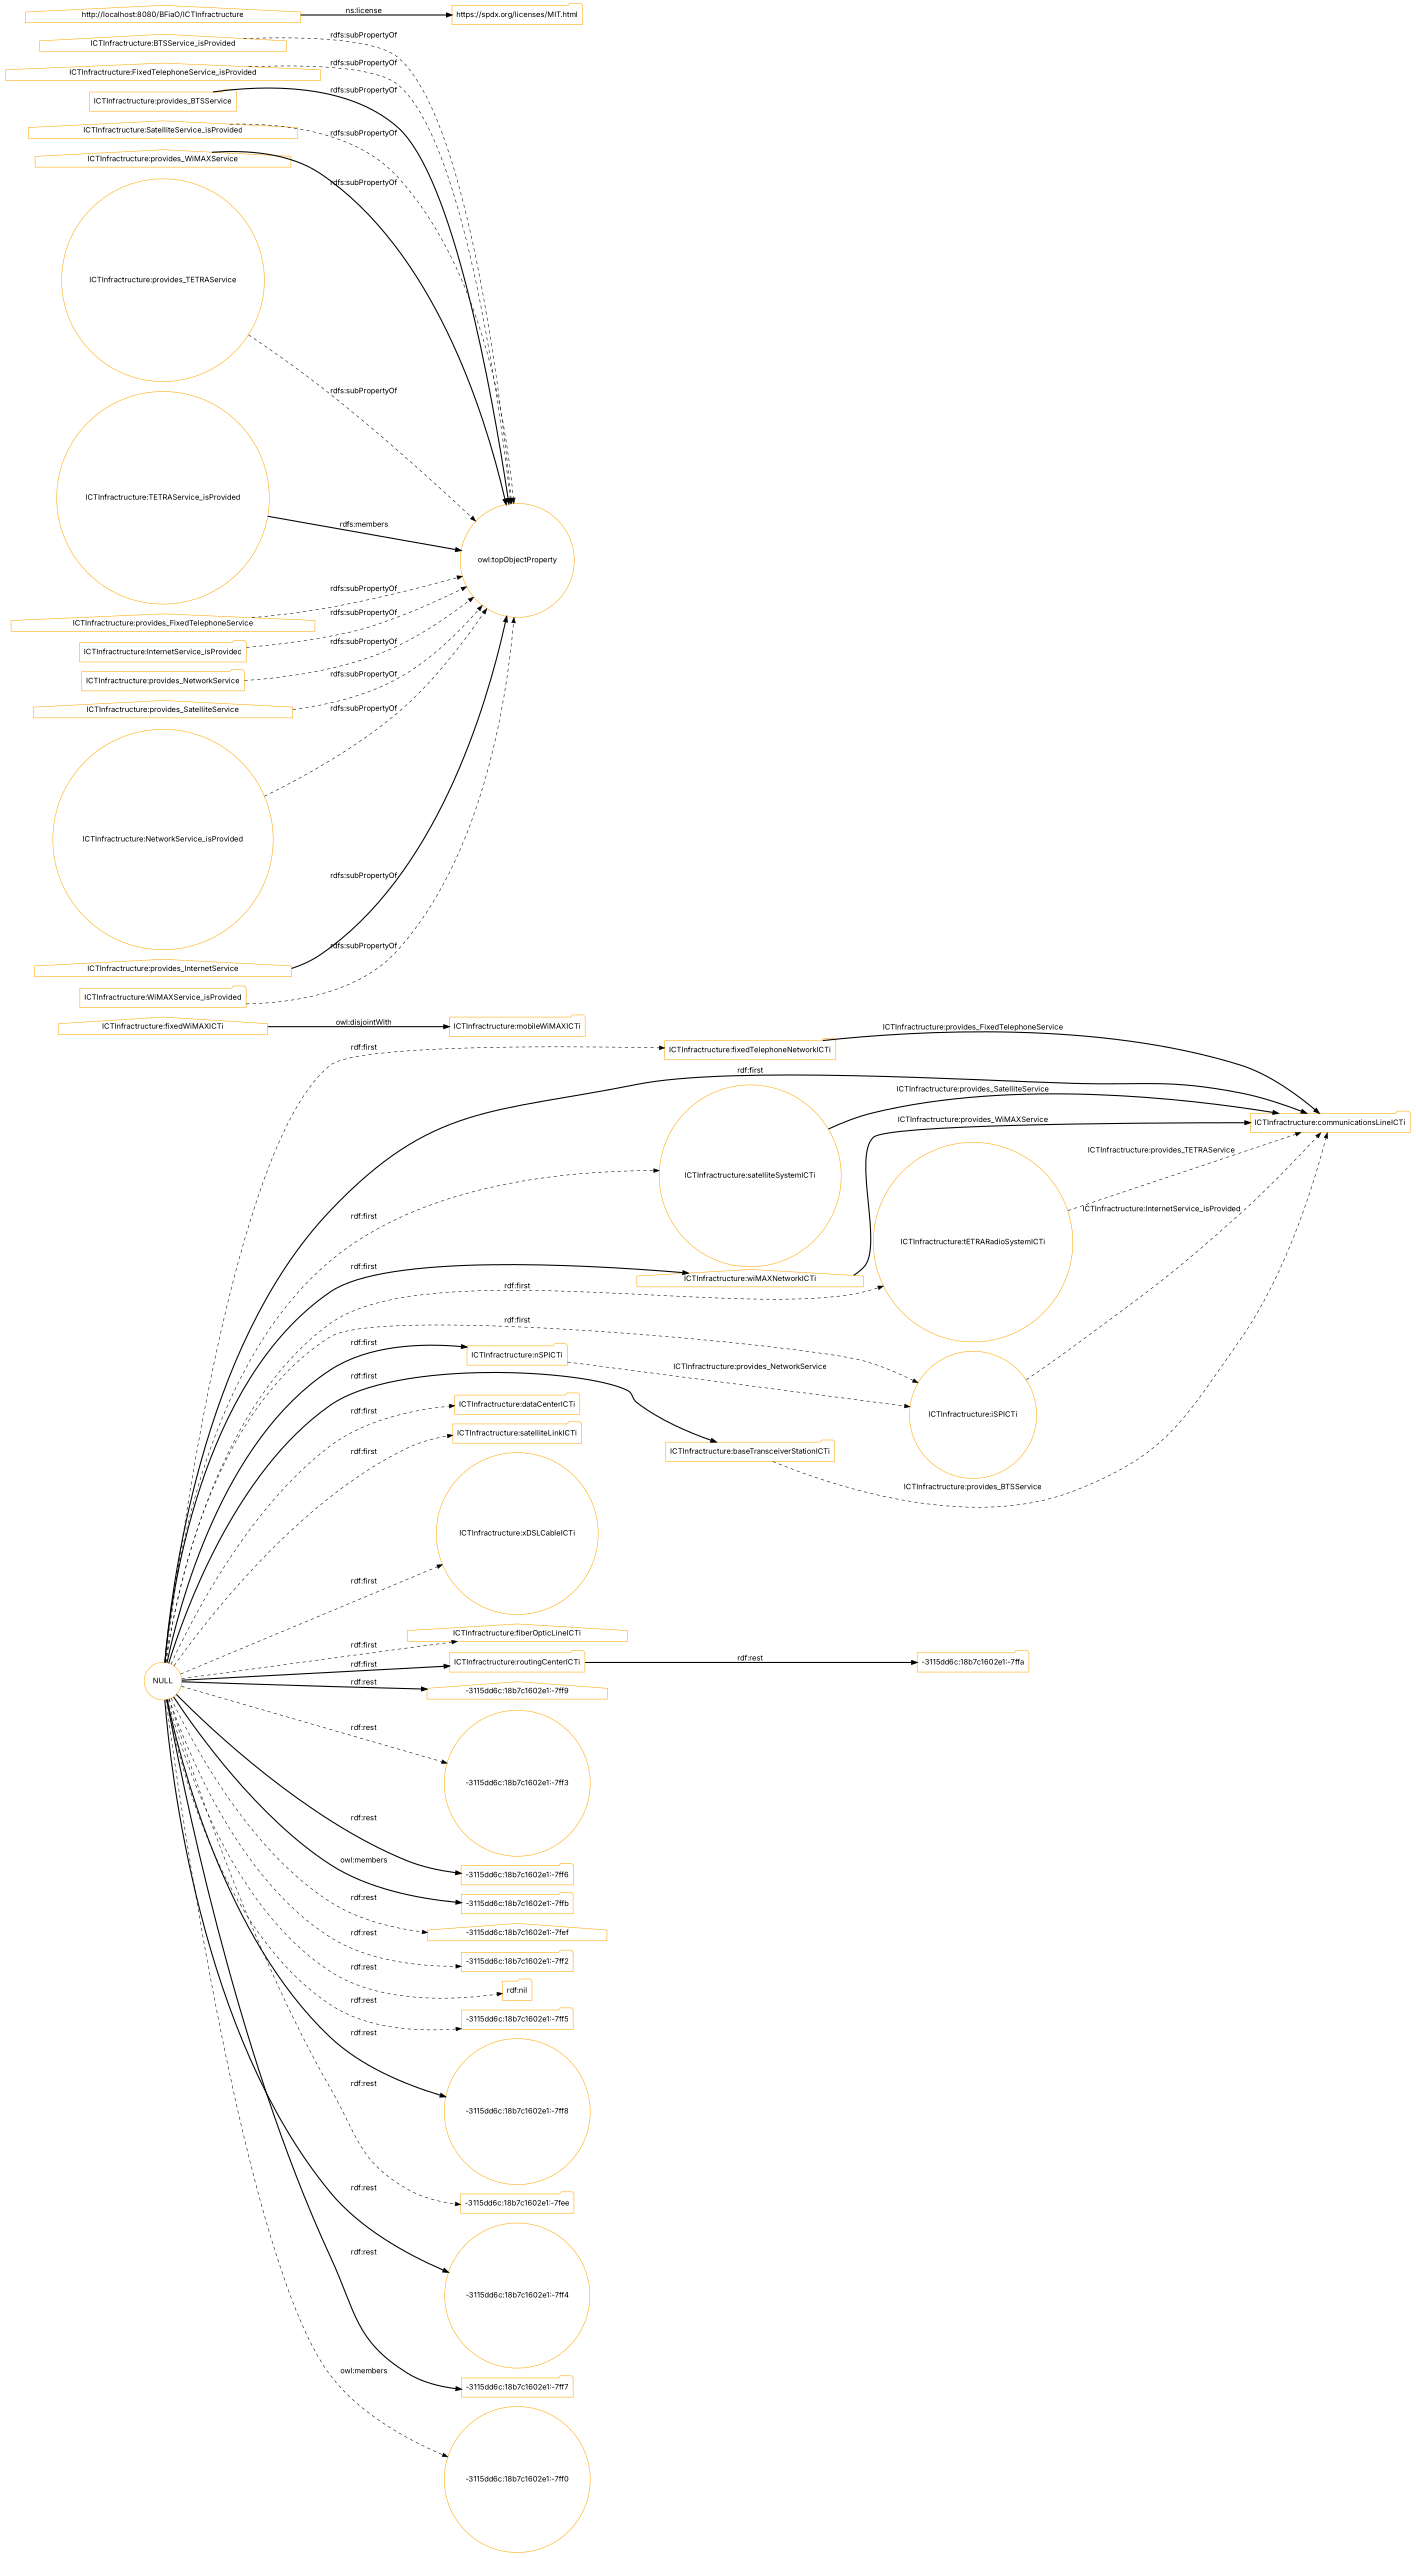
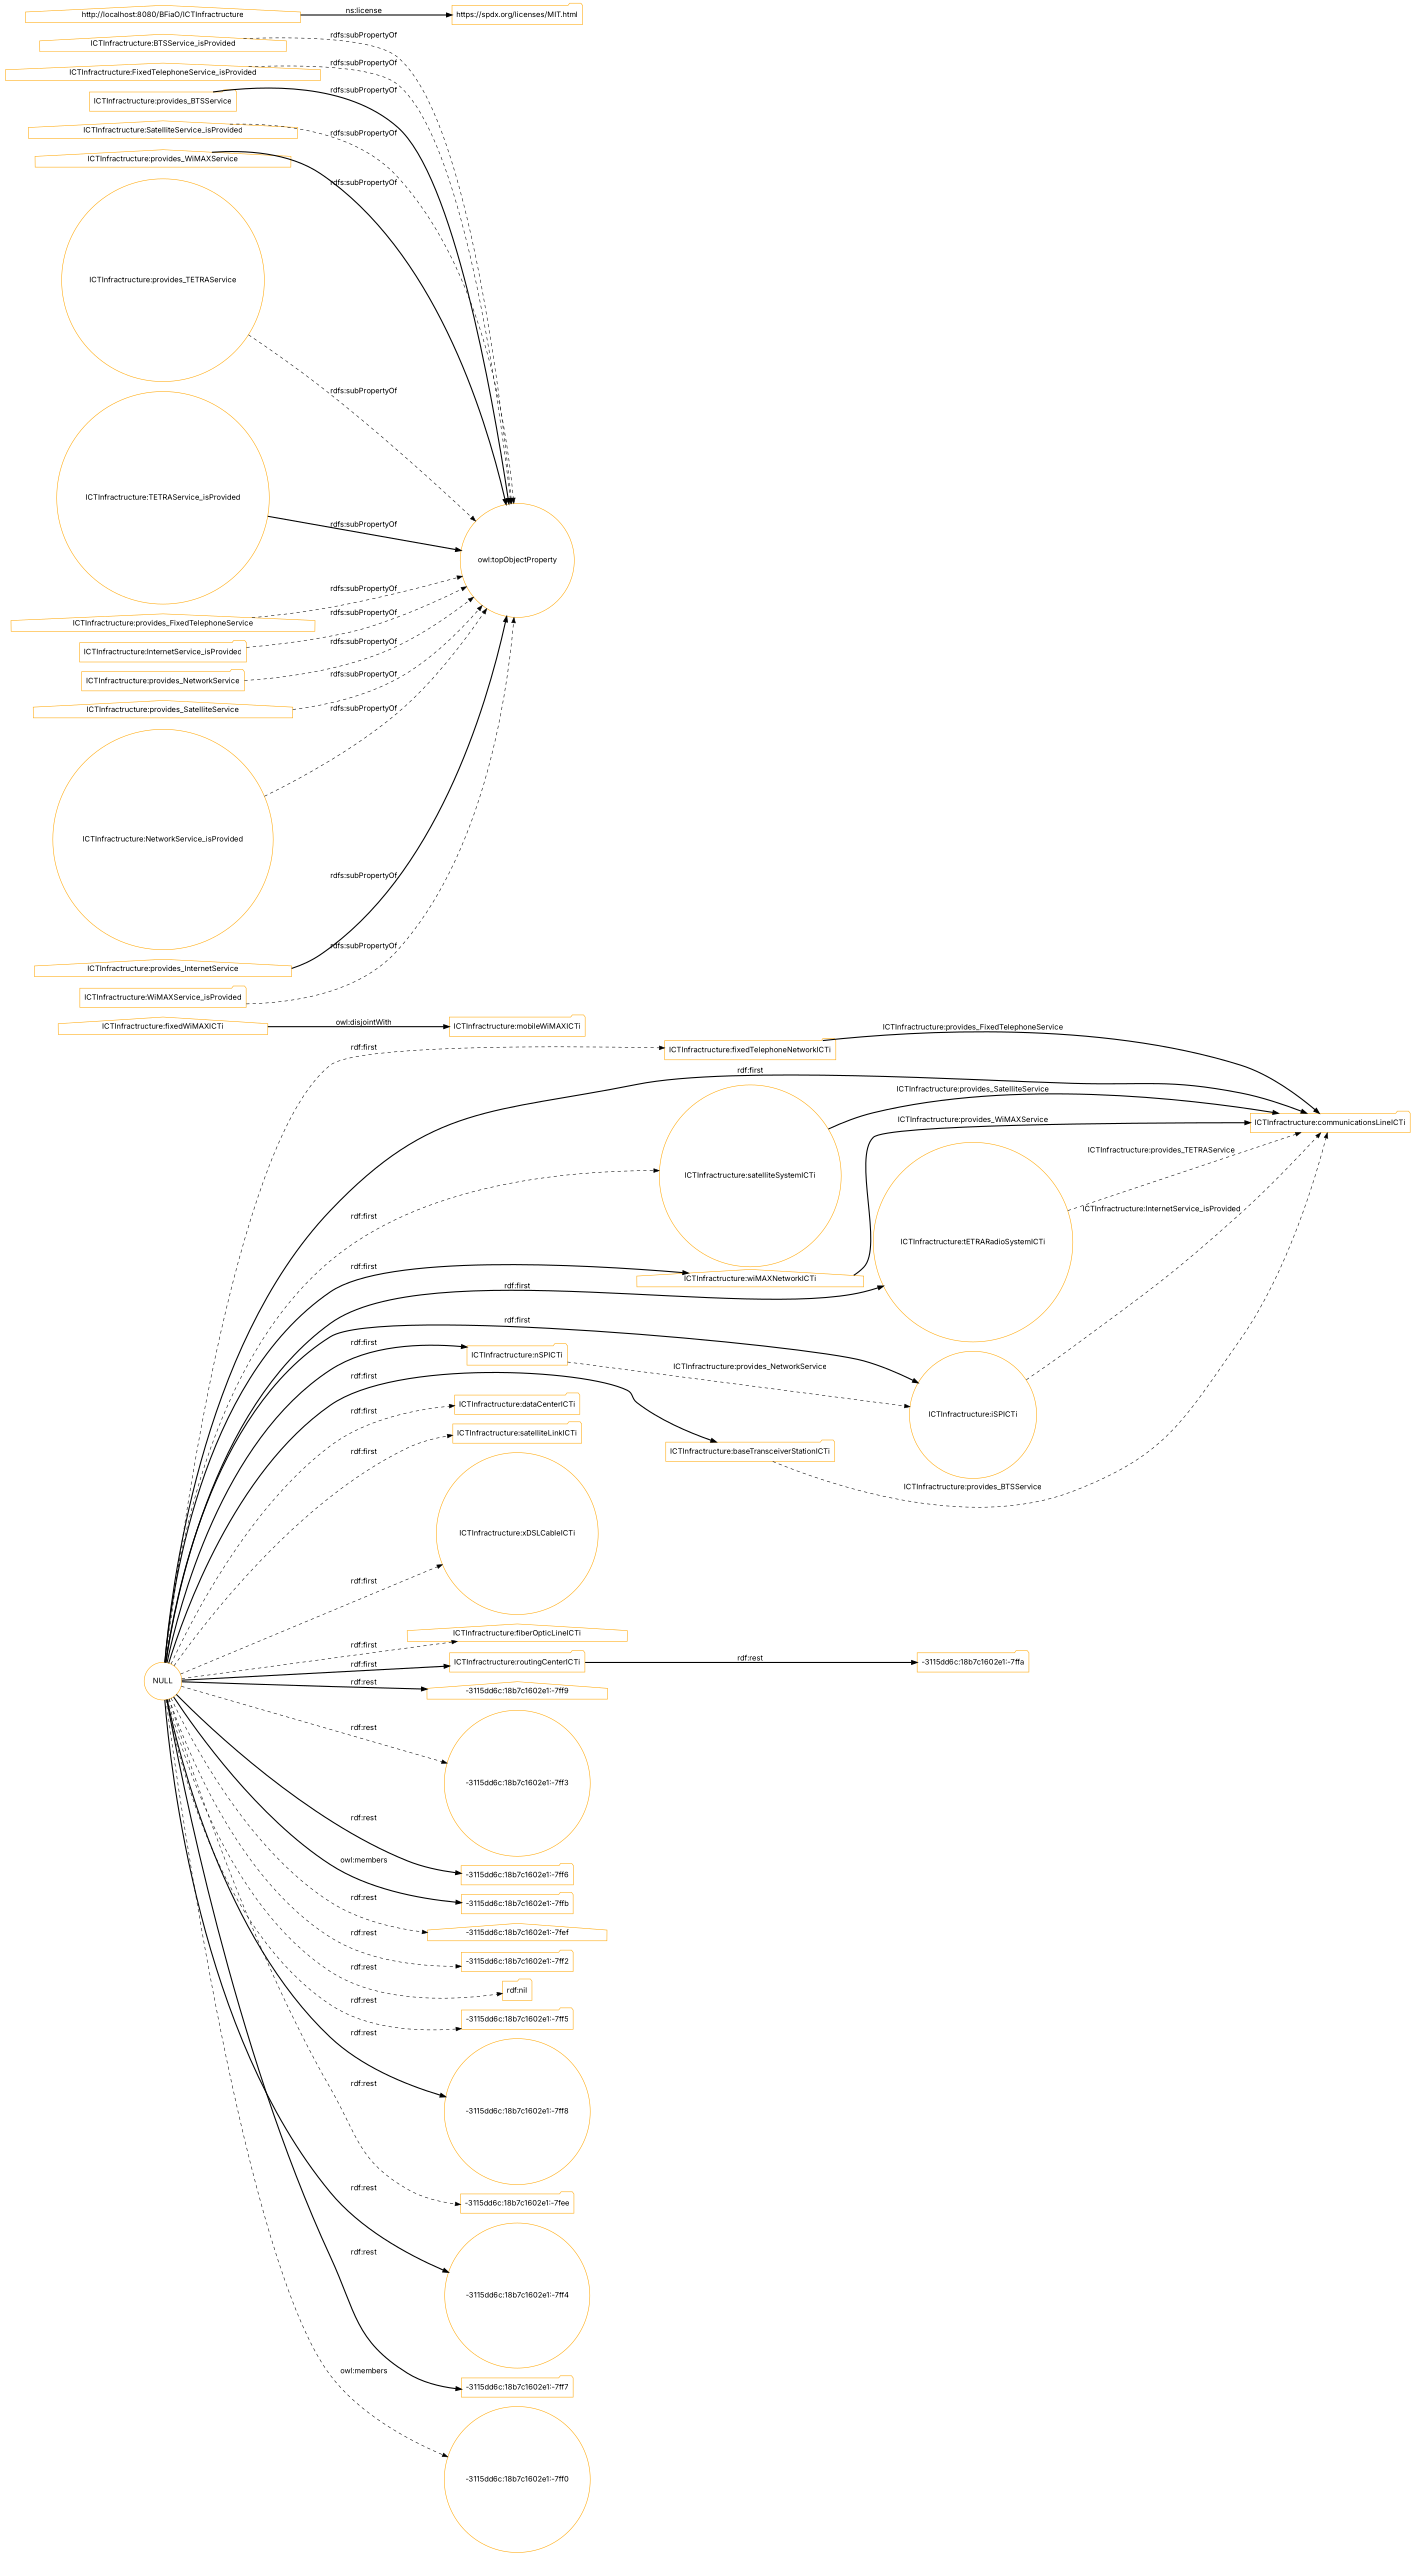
edge "ICTInfractructure:TETRAService_isProvided" -> "owl:topObjectProperty": label "rdfs:members" -> "rdfs:subPropertyOf"
edge "NULL" -> "ICTInfractructure:tETRARadioSystemICTi": style dashed -> bold
edge "NULL" -> "ICTInfractructure:iSPICTi": style dashed -> bold
